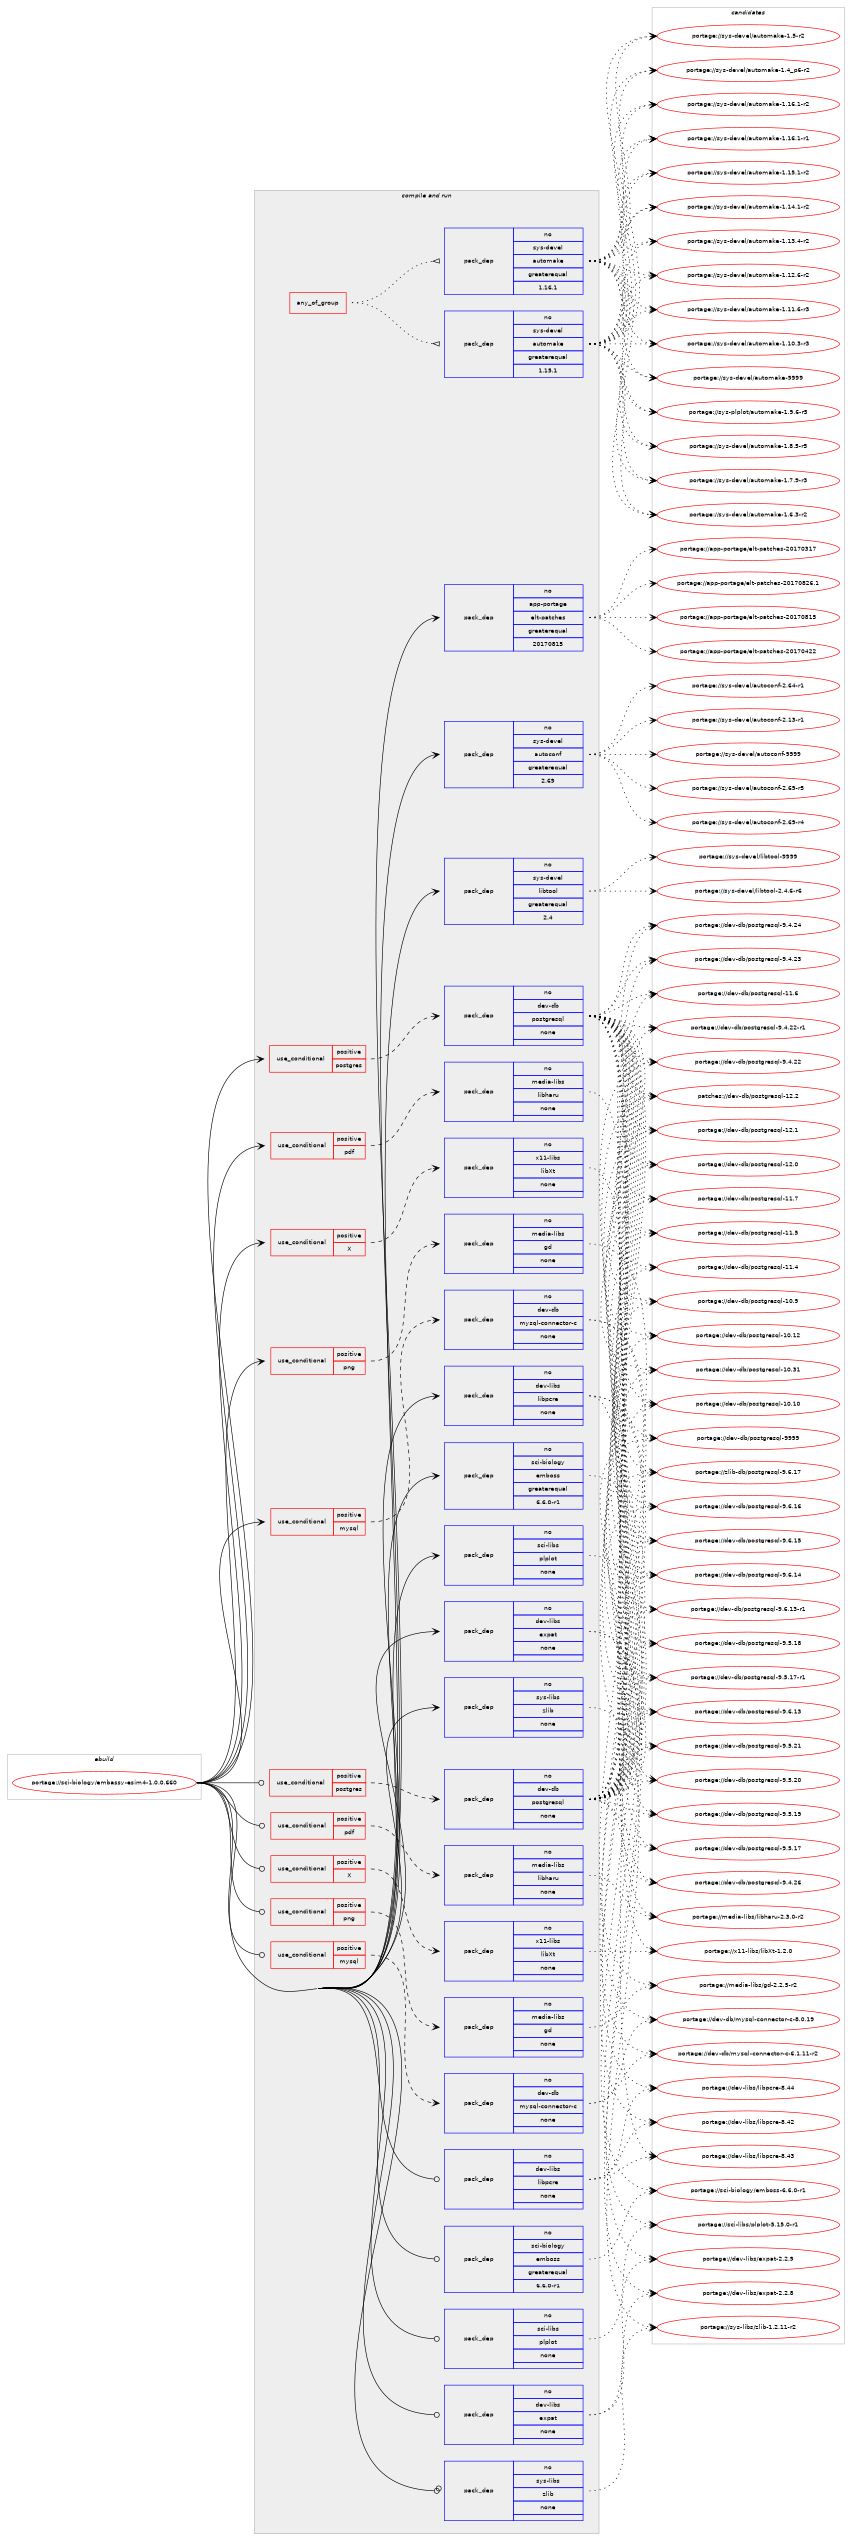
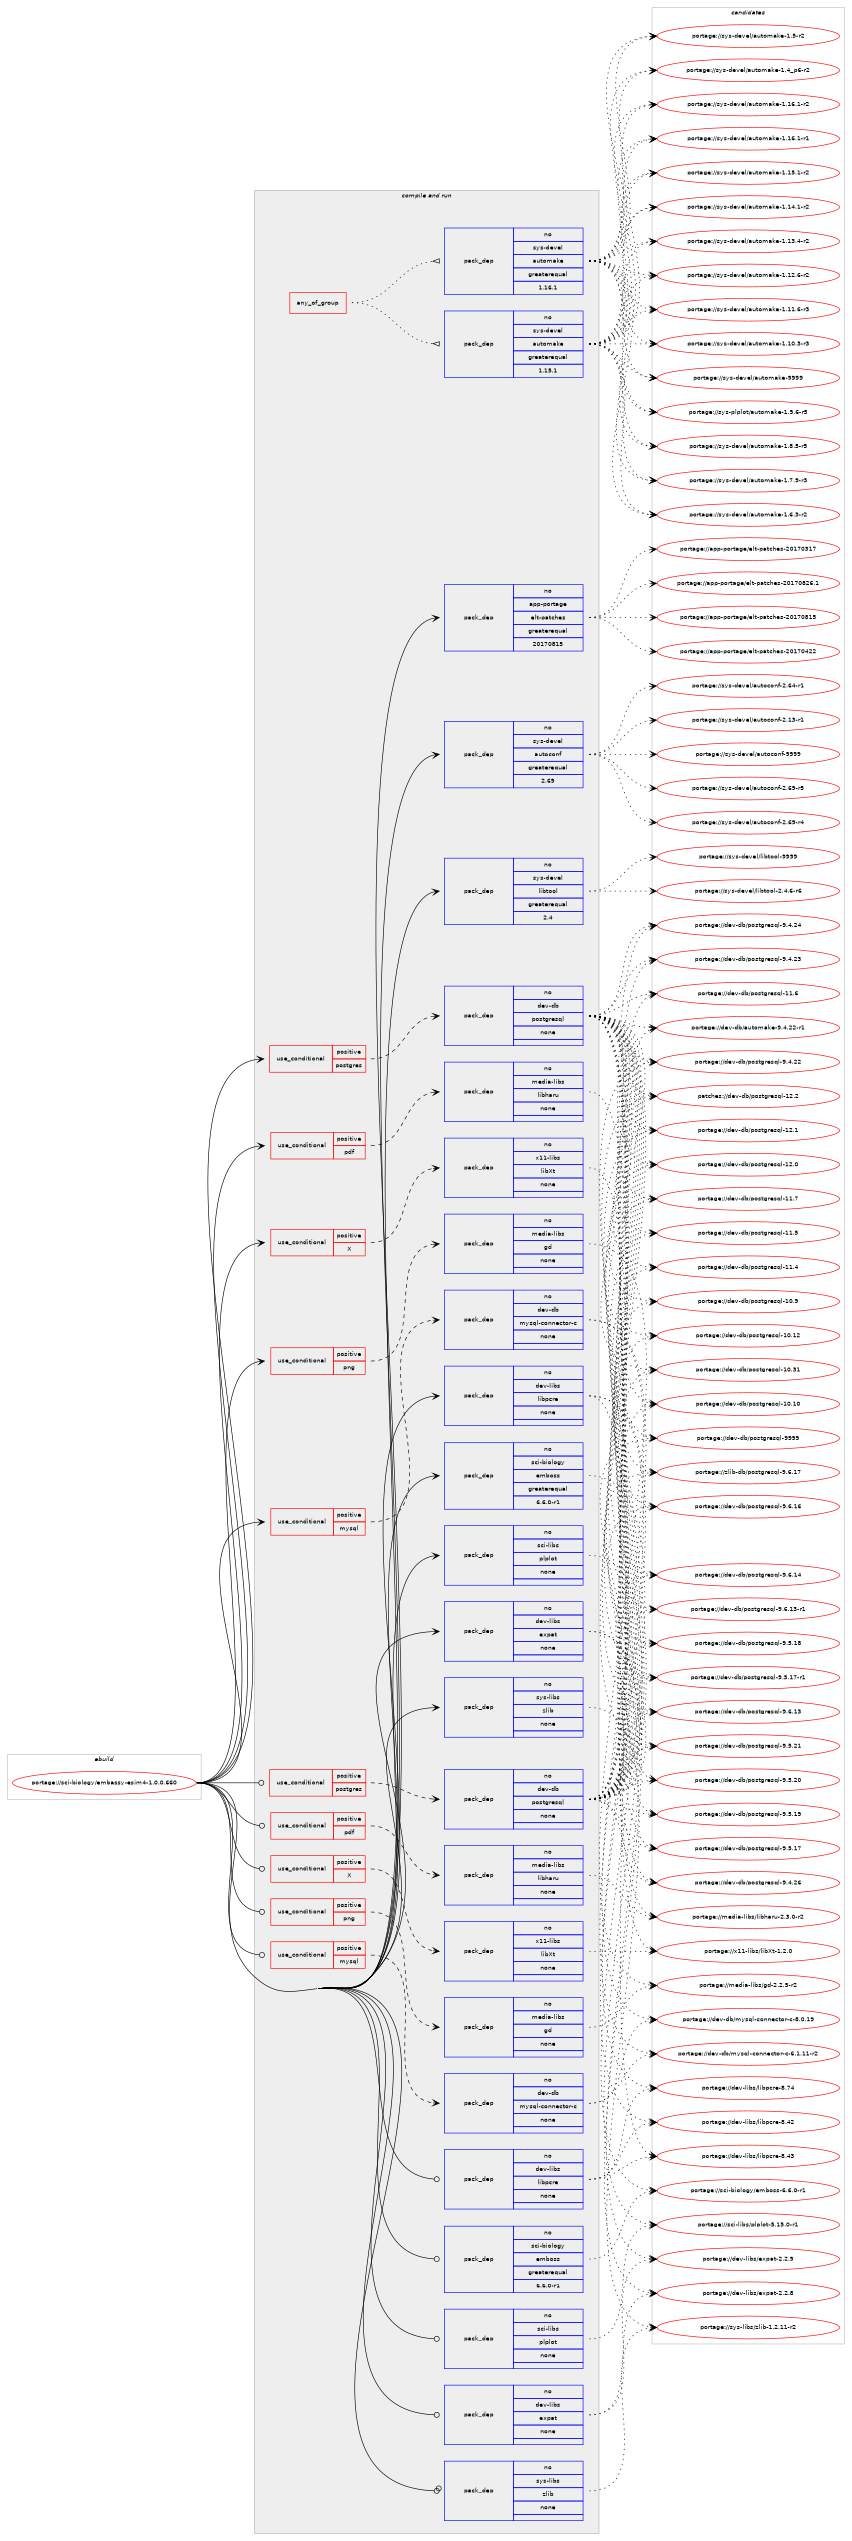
node "portage://dev-db/postgresql-9.4.22-r1": label "portage://dev-db/postgresql-9.4.22-r1" -> "portage://dev-db/automake-9.4.22-r1"
node "portage://dev-db/postgresql-9.6.15": removed
node "portage://dev-libs/libpcre-8.44": label "portage://dev-libs/libpcre-8.44" -> "portage://dev-libs/libpcre-8.74"
